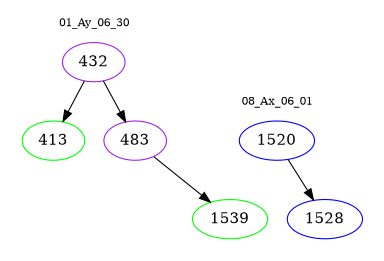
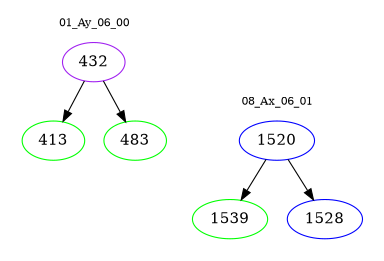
cluster "01_Ay_06_30": label "01_Ay_06_30" -> "01_Ay_06_00"
node "483": color purple -> green
edge "483" -> "1539": now "1520" -> "1539"
